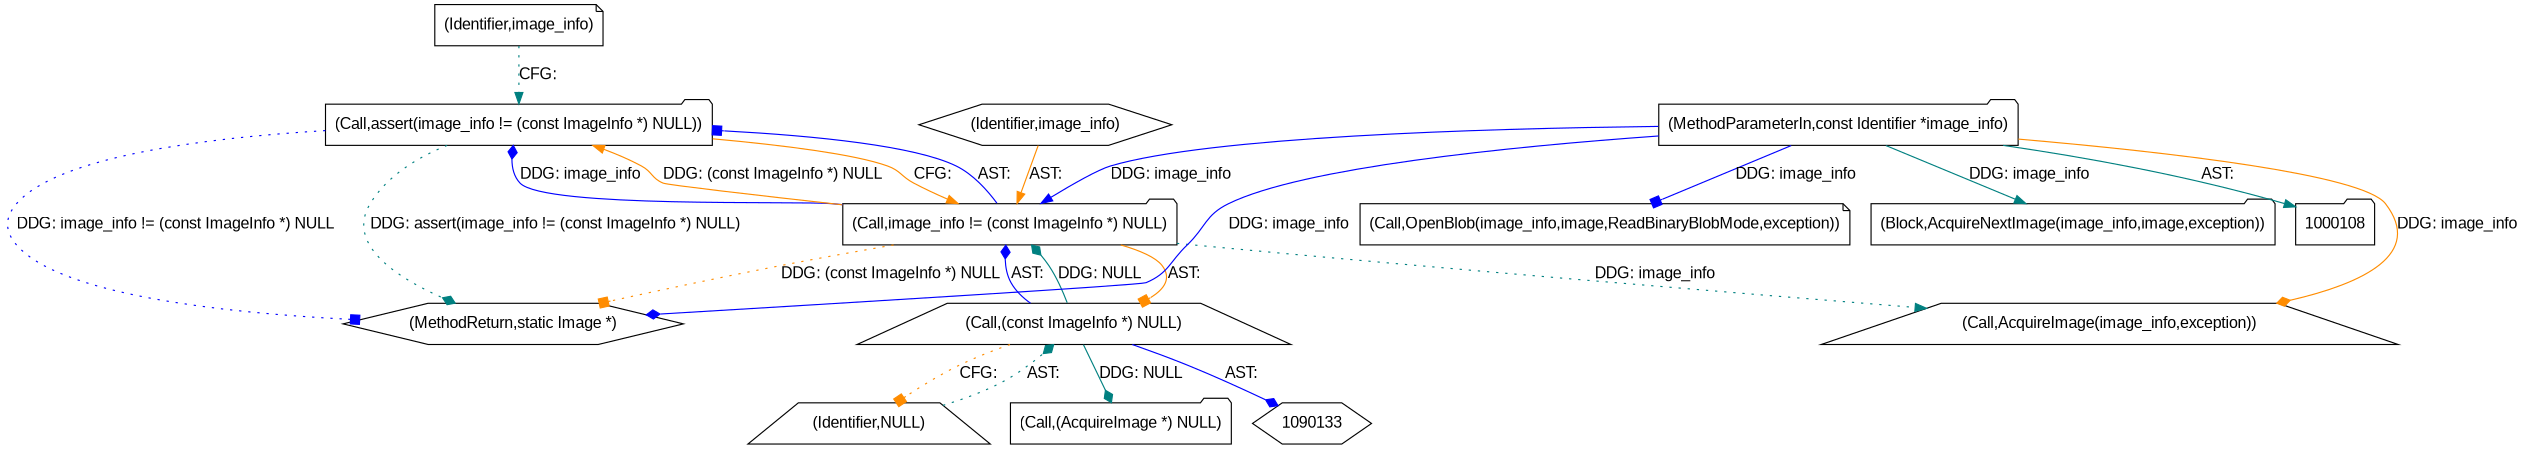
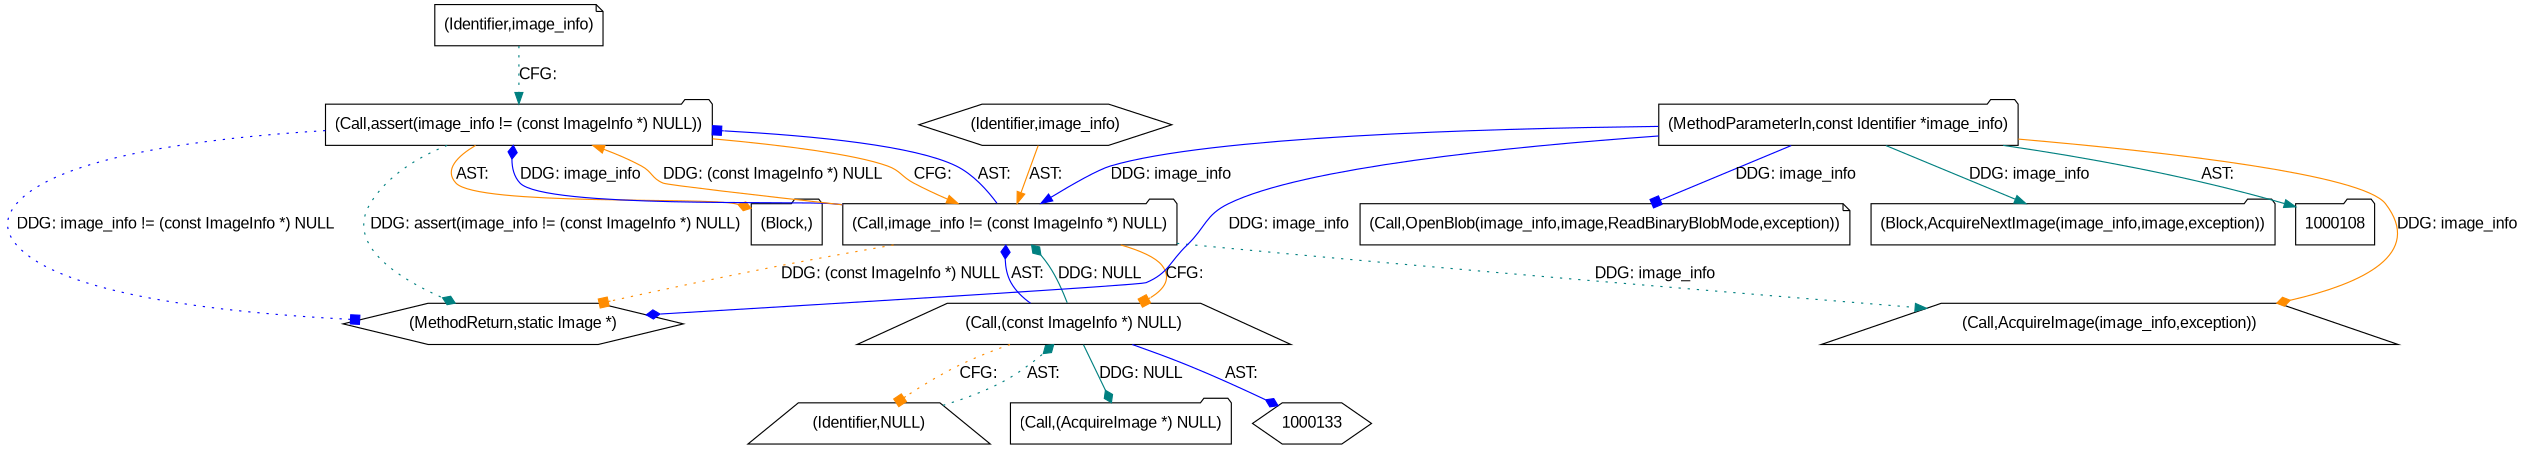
node "(Block,)": added
edge "(Call,image_info != (const ImageInfo *) NULL)" -> "(Call,(const ImageInfo *) NULL)": label "AST: " -> "CFG: "
node "1090133": label "1090133" -> "1000133"
